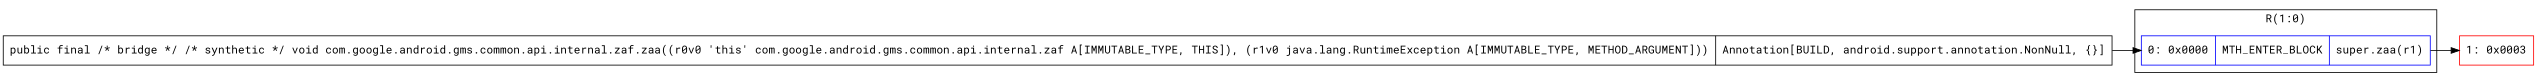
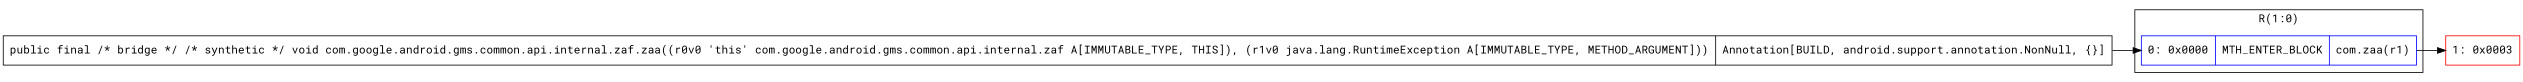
node "0: 0x0000": text "super.zaa(r1)" -> "com.zaa(r1)"
